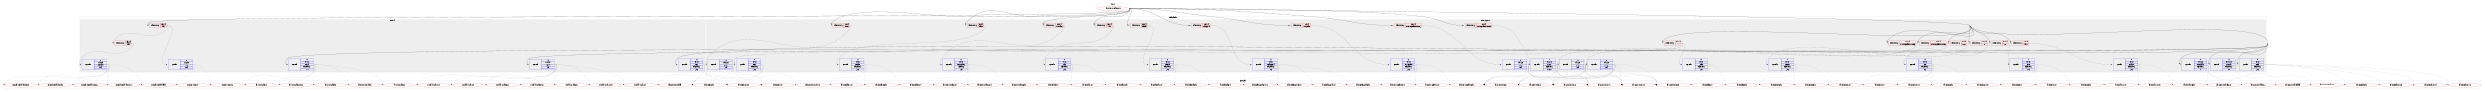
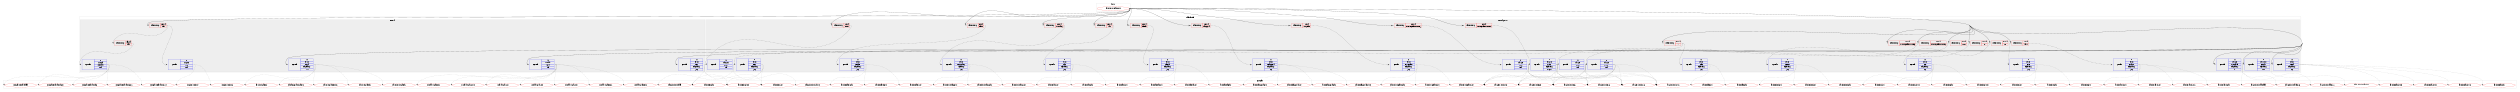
node "dev-util/cmake-3.7.2": label "dev-util/cmake-3.7.2" -> "dev-declarative/cmake-3.7.2"
node "dev-qt/qtwebkit-5.7.1": added
